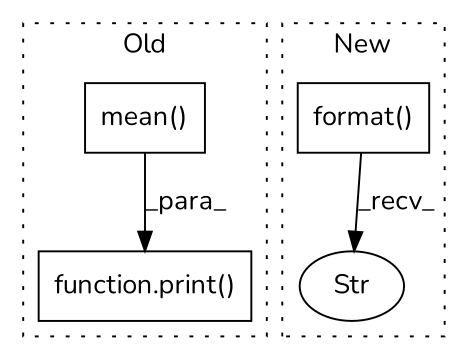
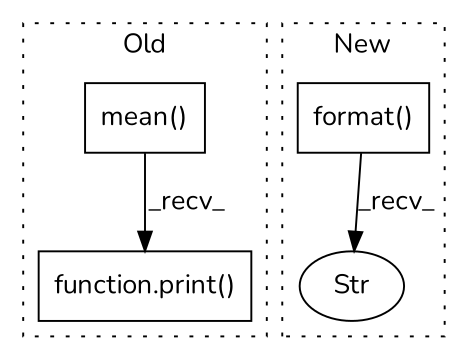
edge "mean()" -> "function.print()": label "_para_" -> "_recv_"
